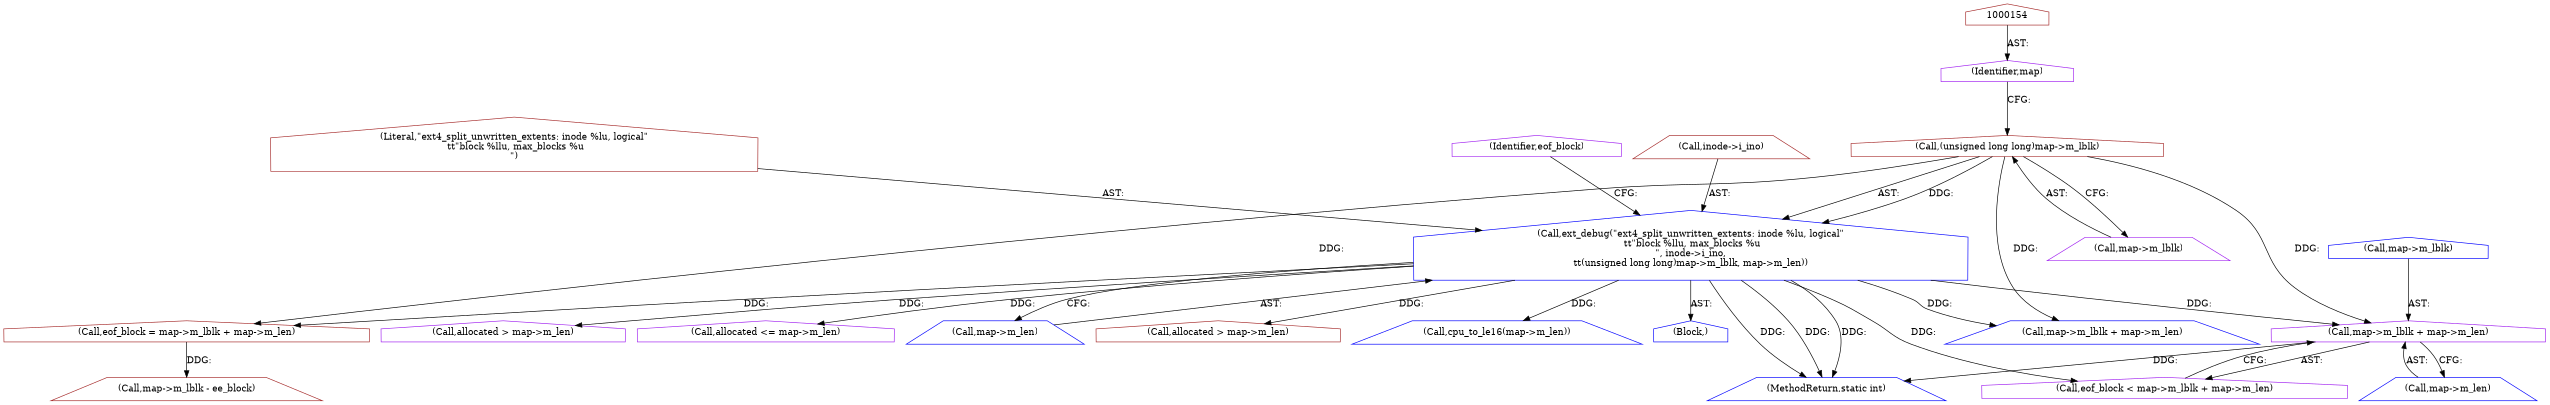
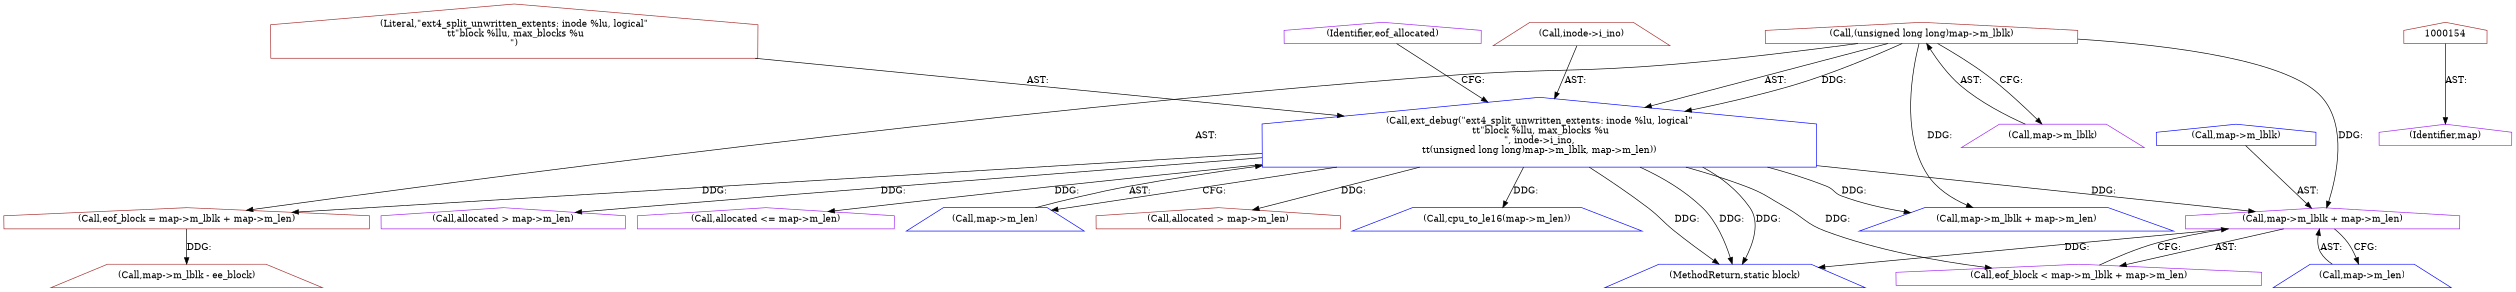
edge "(Identifier,map)" -> "(Call,(unsigned long long)map->m_lblk)": removed, label "CFG:"
node "(Identifier,eof_block)": label "(Identifier,eof_block)" -> "(Identifier,eof_allocated)"
edge "(Call,(unsigned long long)map->m_lblk)" -> "(Call,eof_block = map->m_lblk + map->m_len)": label "DDG: " -> "AST: "
node "(Block,)": removed
node "(MethodReturn,static int)": label "(MethodReturn,static int)" -> "(MethodReturn,static block)"
